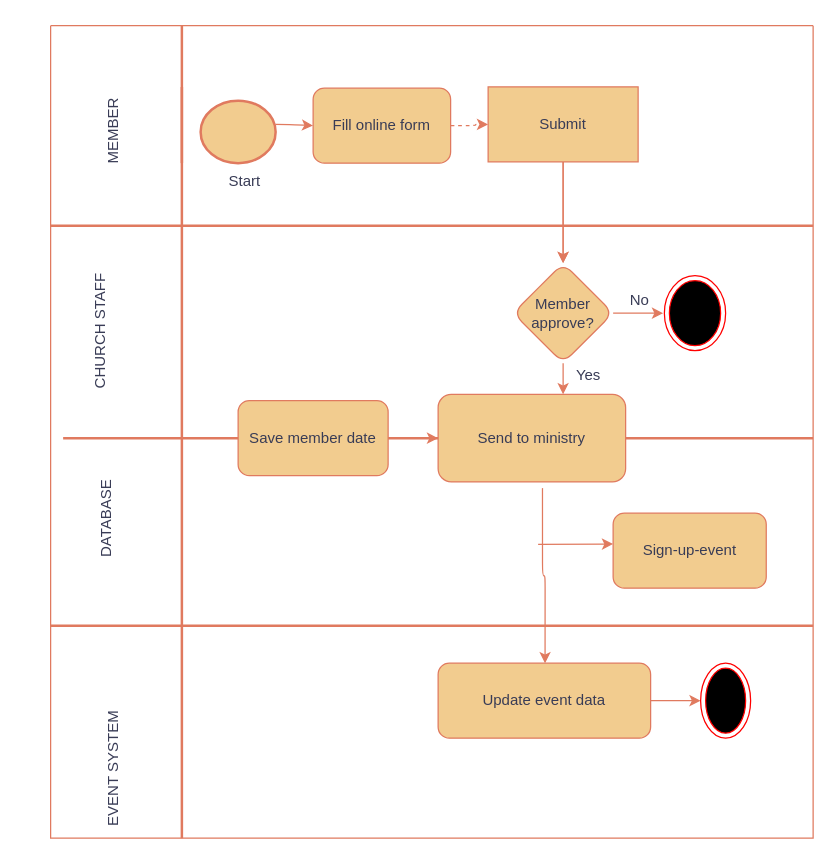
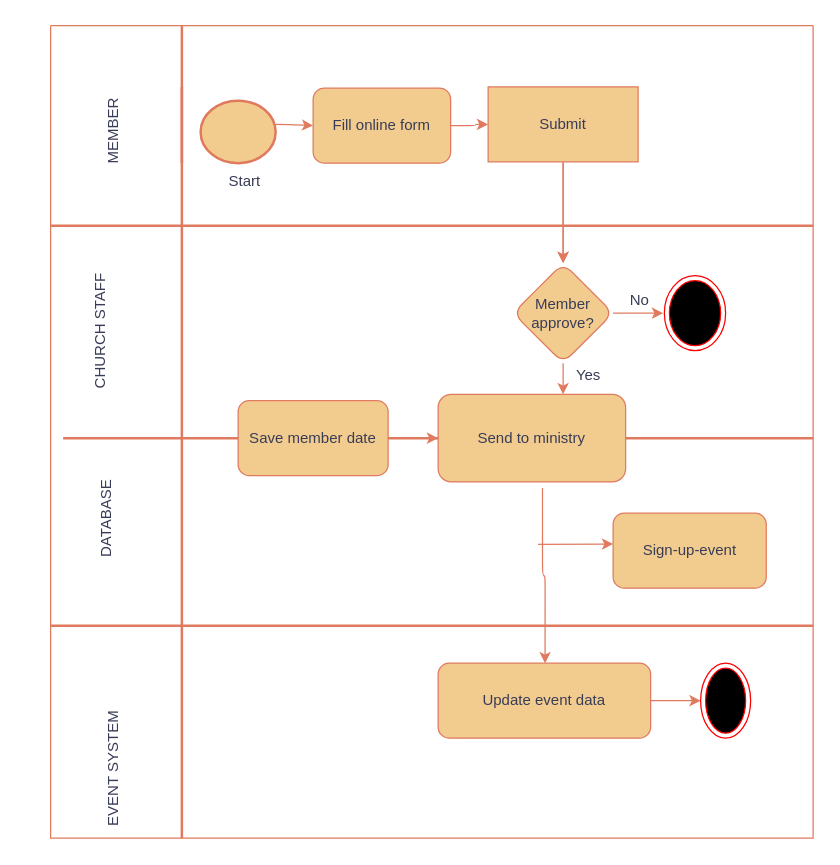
edge "Fill online form" -> "Submit": style dashed -> solid
